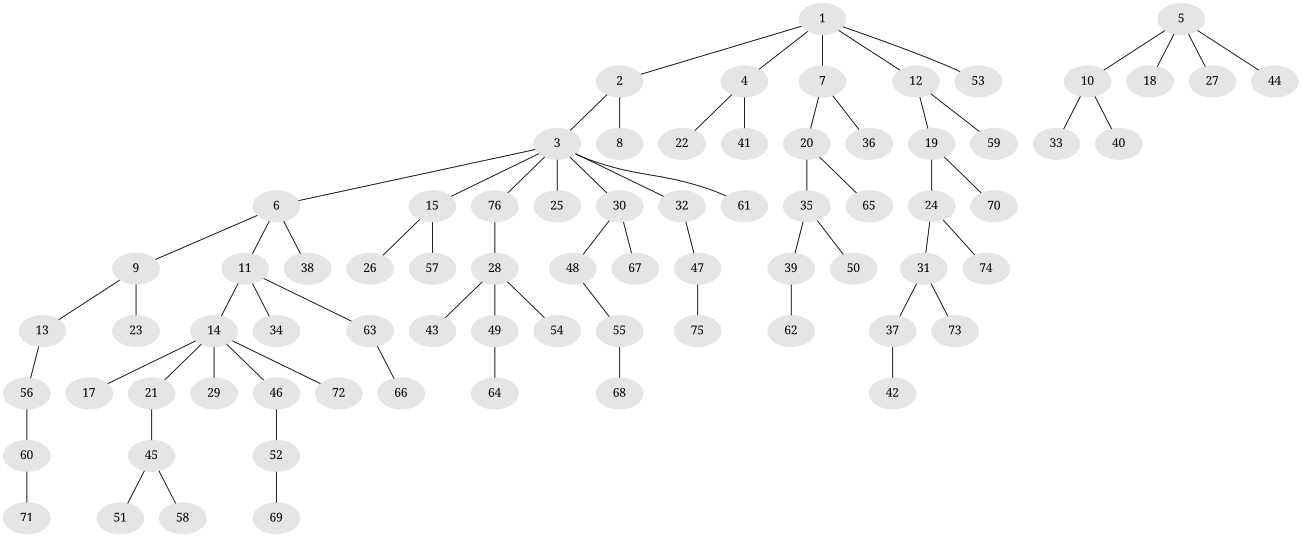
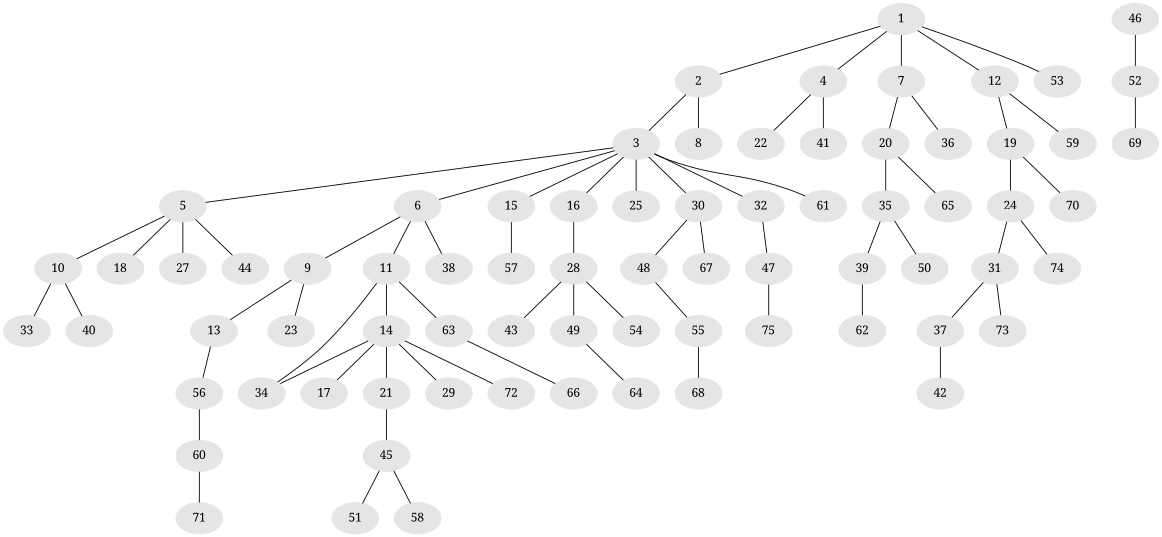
edge "3" -- "5": added
node "76": label "76" -> "16"
node "26": removed
edge "14" -- "46": now "14" -- "34"
